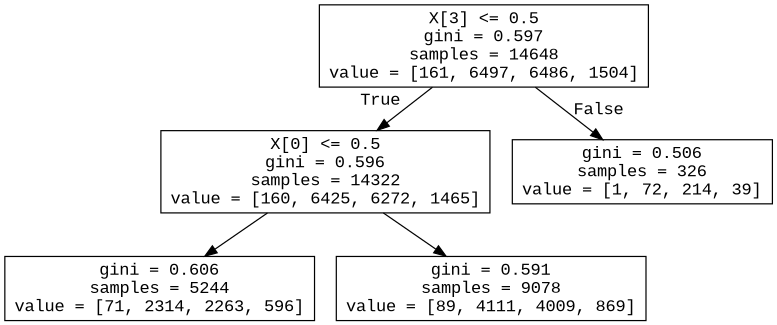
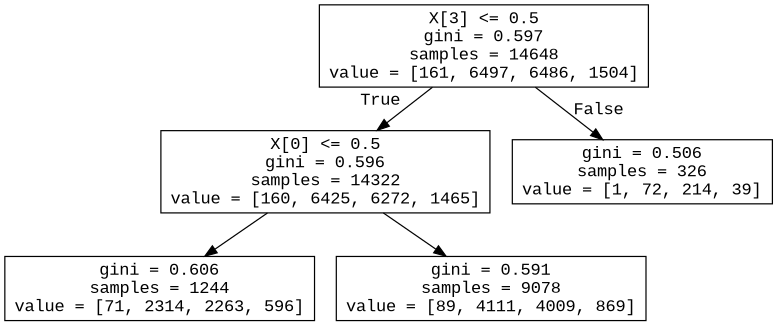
node "gini = 0.606 samples = 5244 value = [71, 2314, 2263, 596]": label "gini = 0.606 samples = 5244 value = [71, 2314, 2263, 596]" -> "gini = 0.606 samples = 1244 value = [71, 2314, 2263, 596]"
